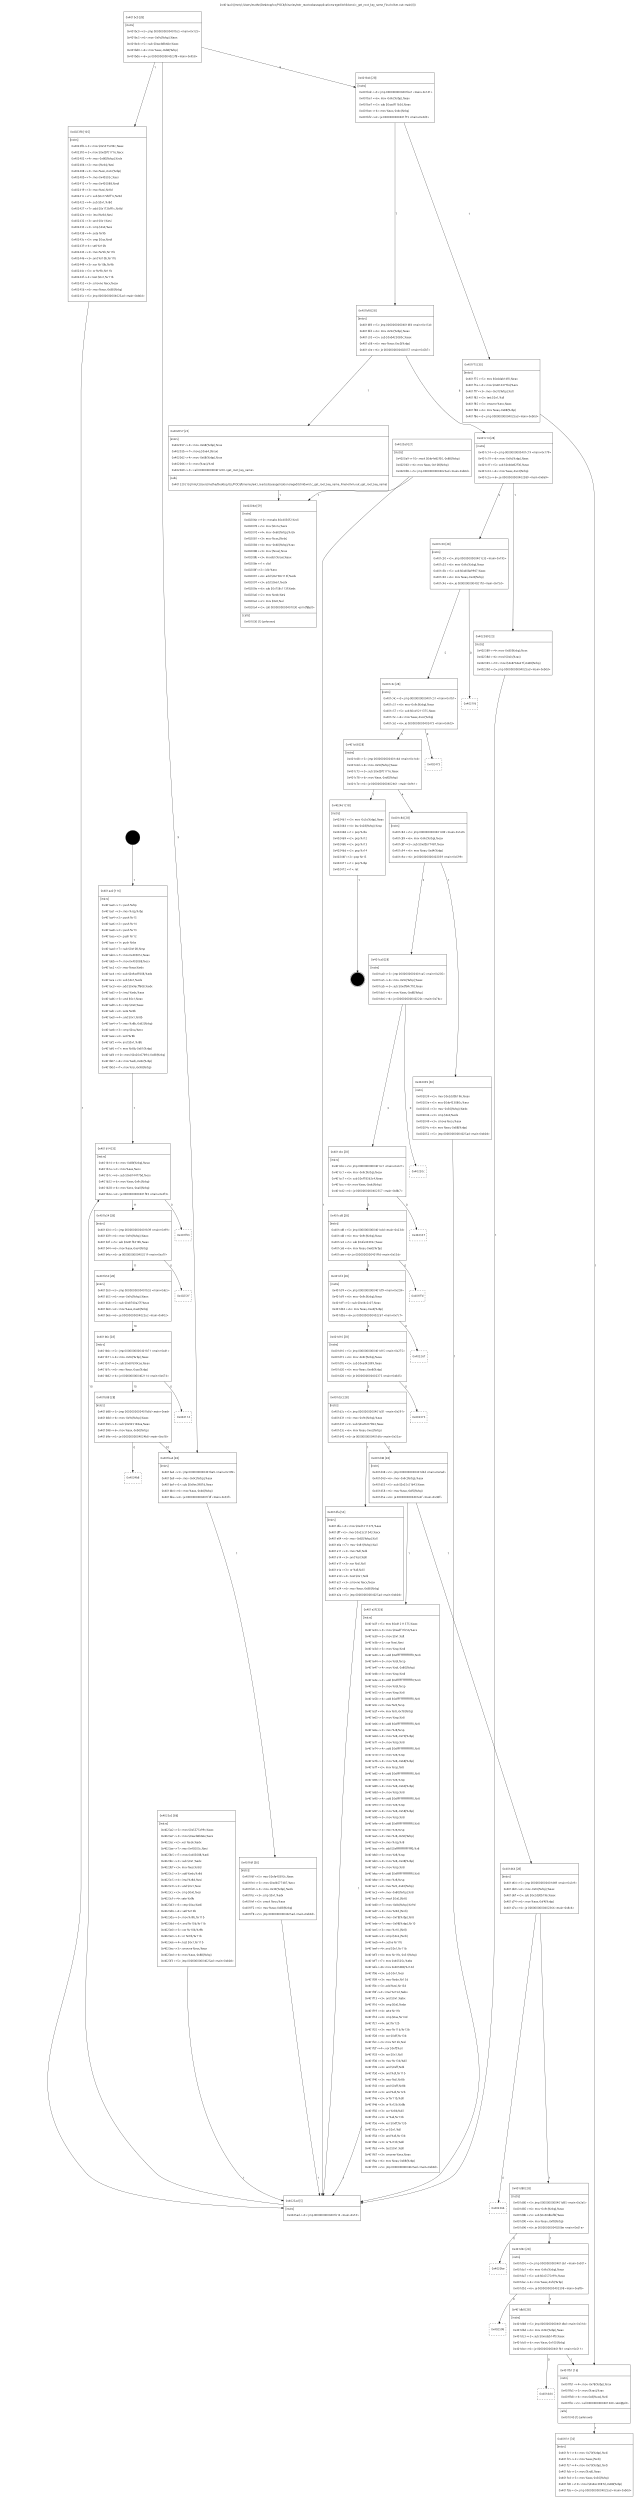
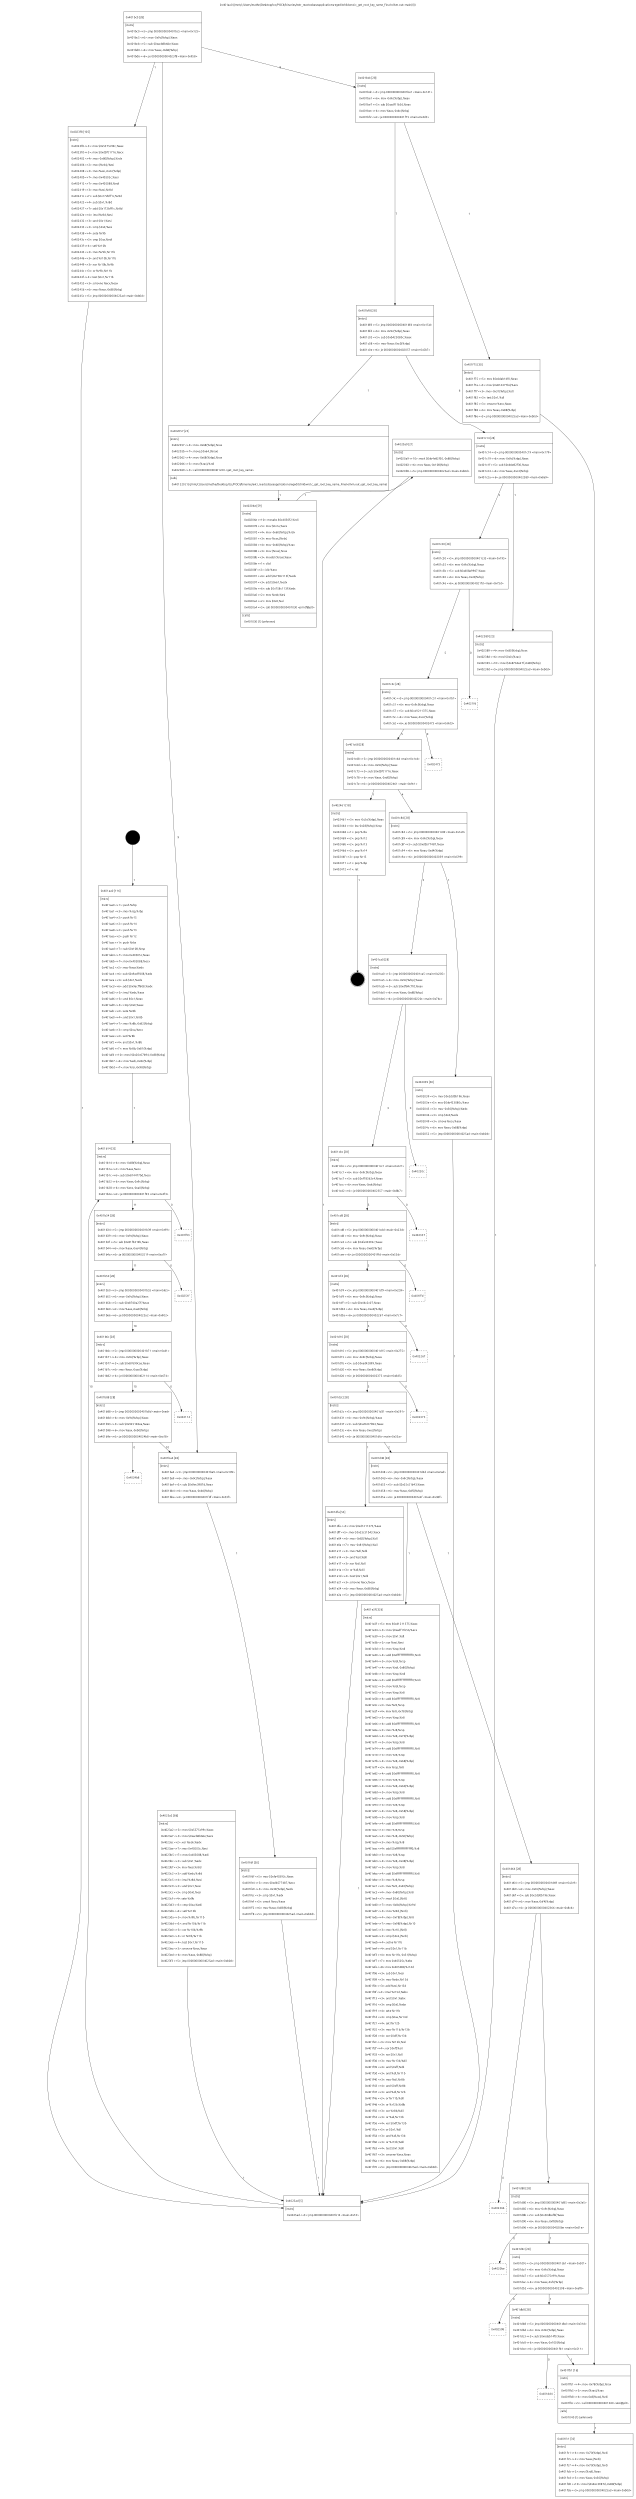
edge "0x4020a9 [21]" -> "0x40206e [59]": reversed
edge "0x401e2f [326]" -> "0x4025ad [5]": removed, label "1"
